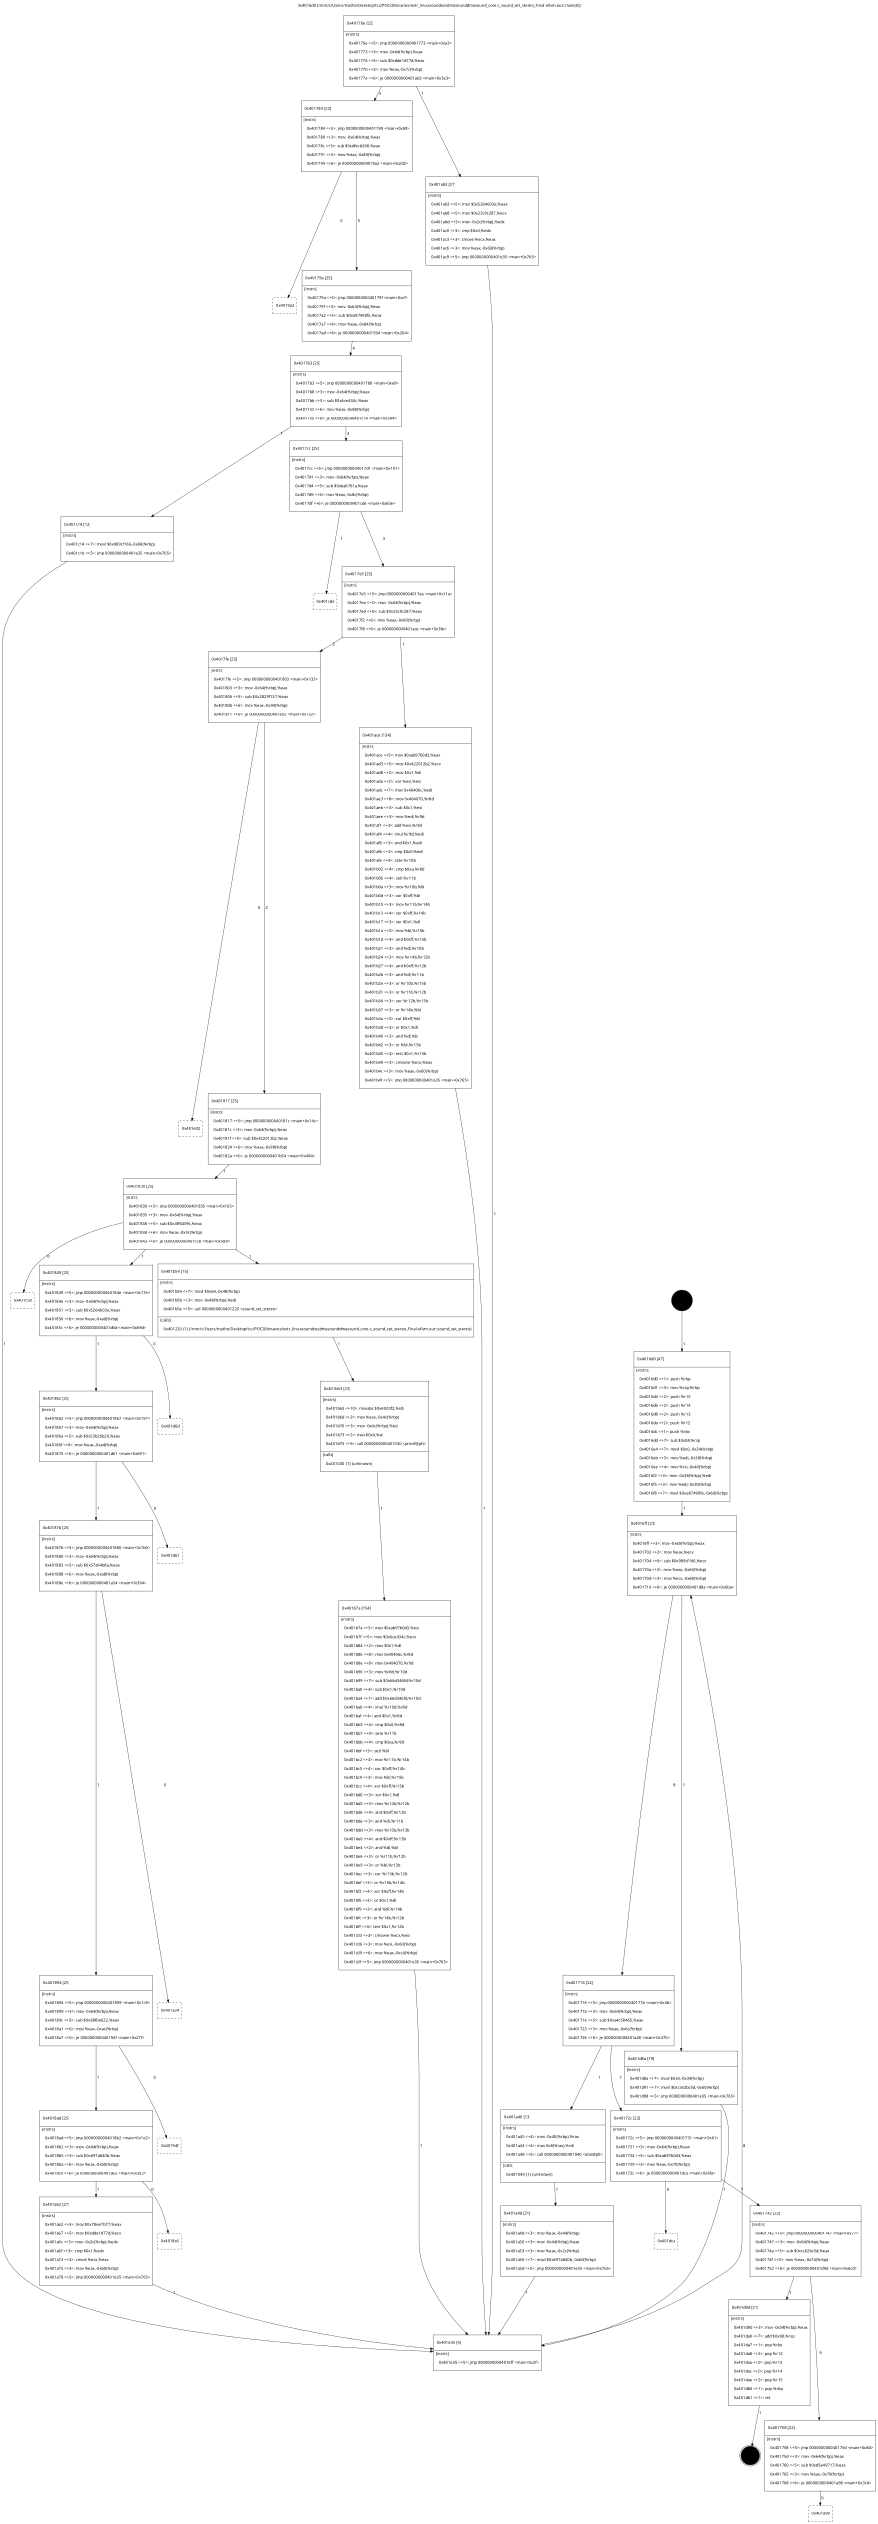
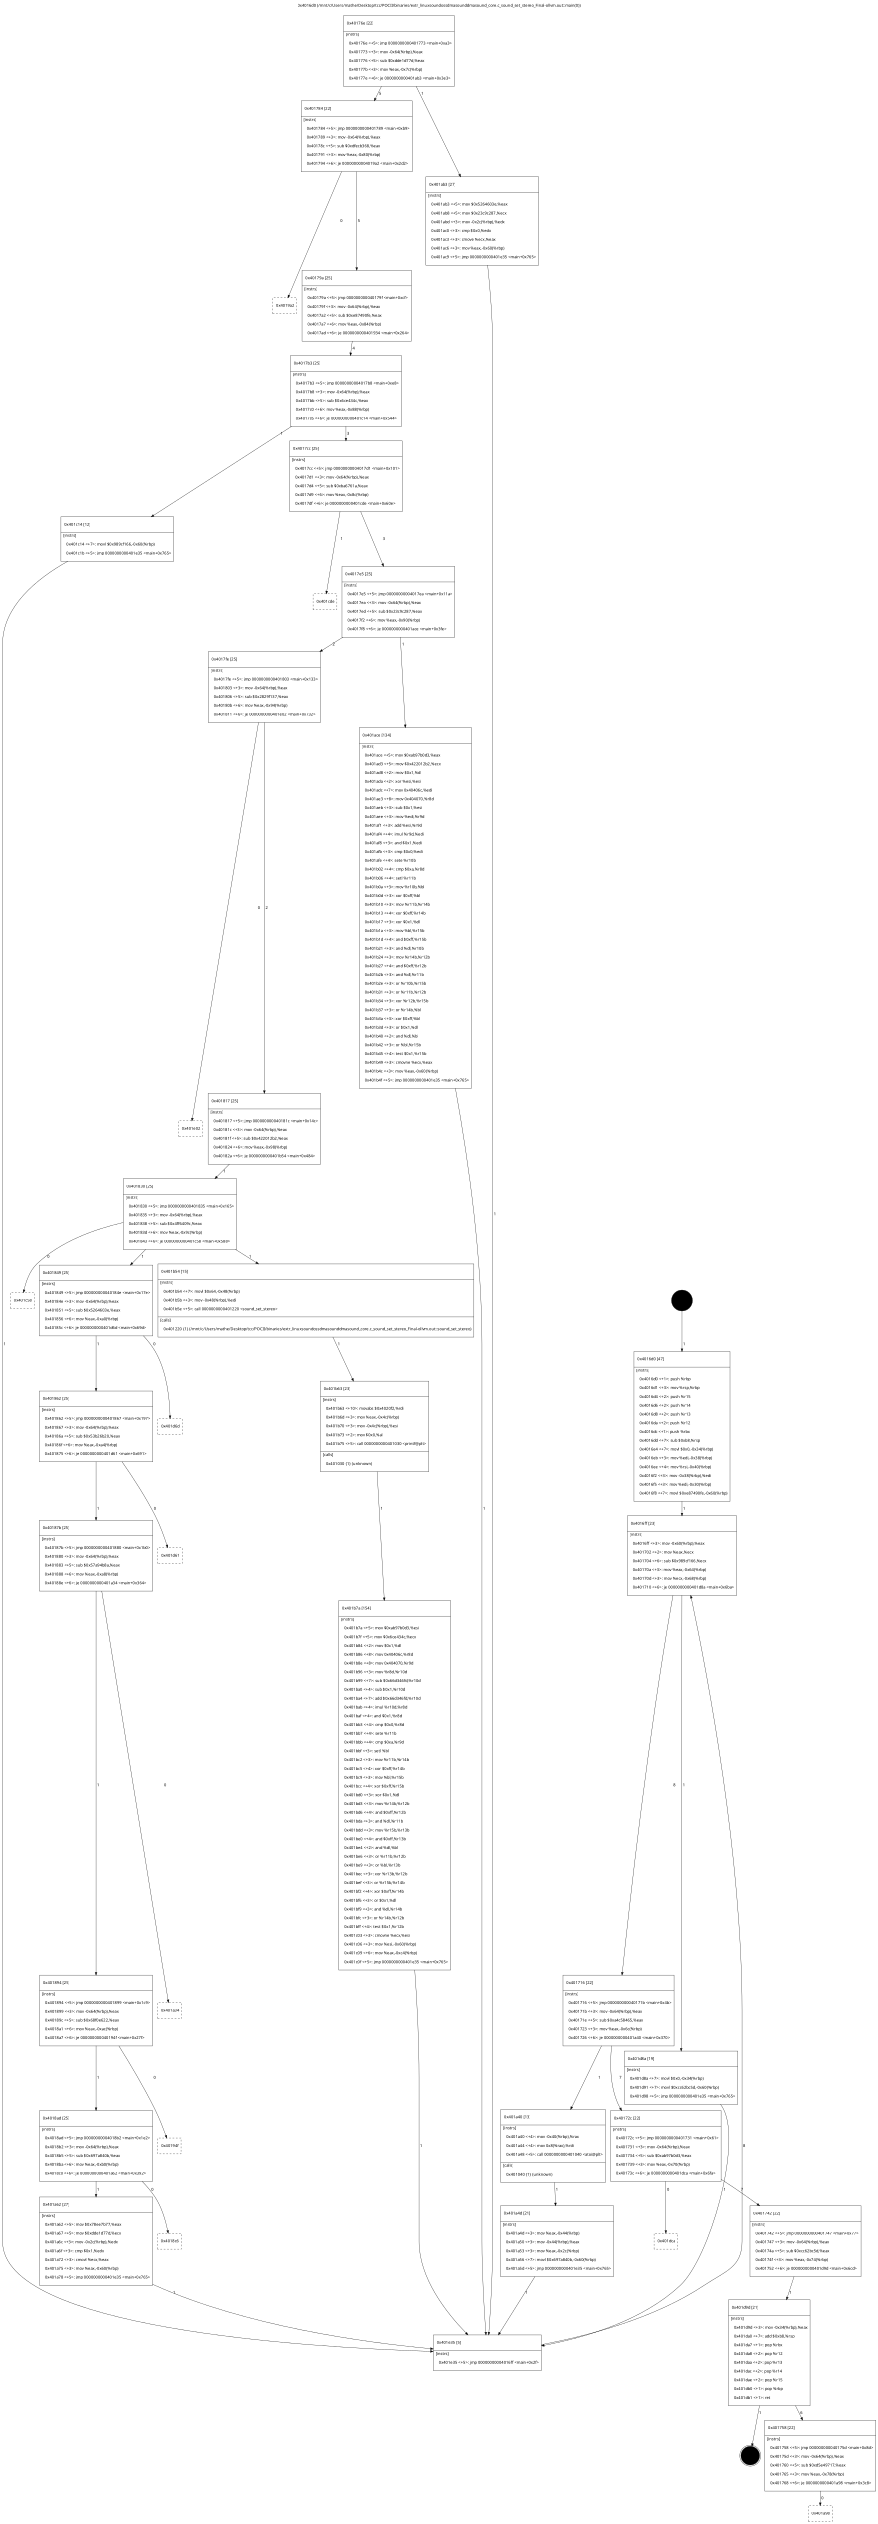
edge "0x401742 [22]" -> "0x401758 [22]": now "0x401d9d [21]" -> "0x401758 [22]"
